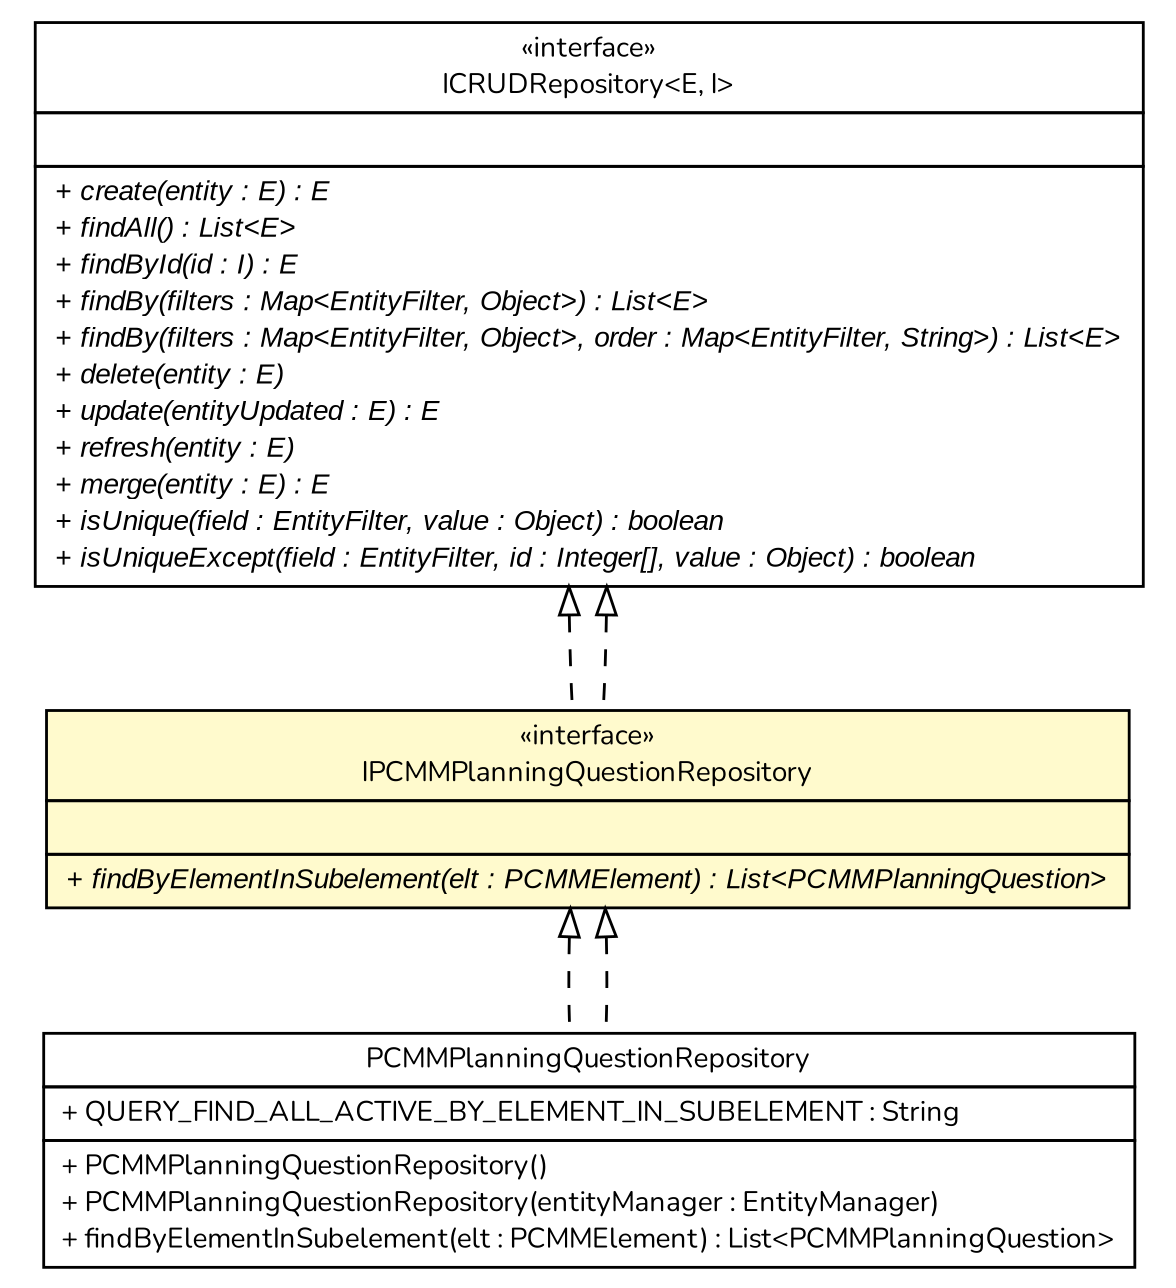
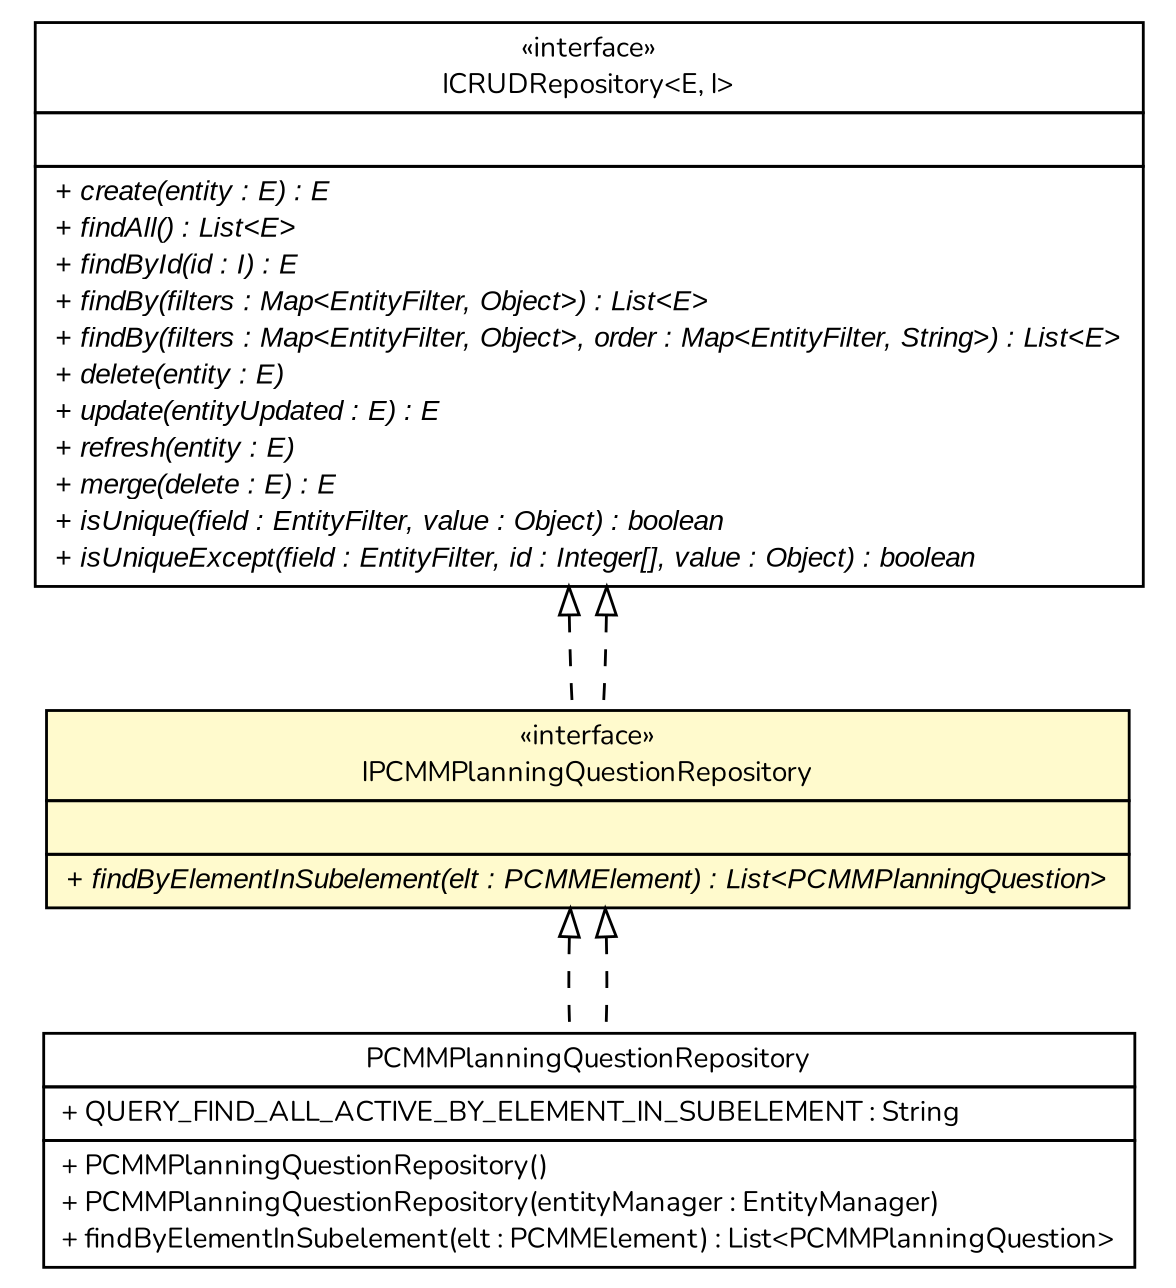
node "ICRUDRepository<E, I>": text "+ merge(entity : E) : E" -> "+ merge(delete : E) : E"
